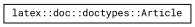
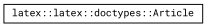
node "latex::doc::doctypes::Article": label "latex::doc::doctypes::Article" -> "latex::latex::doctypes::Article"
